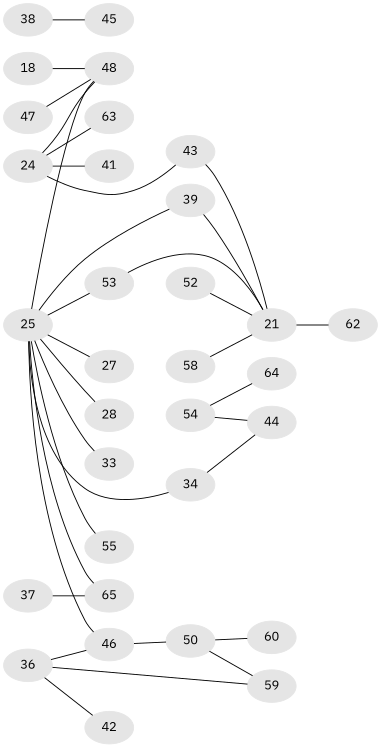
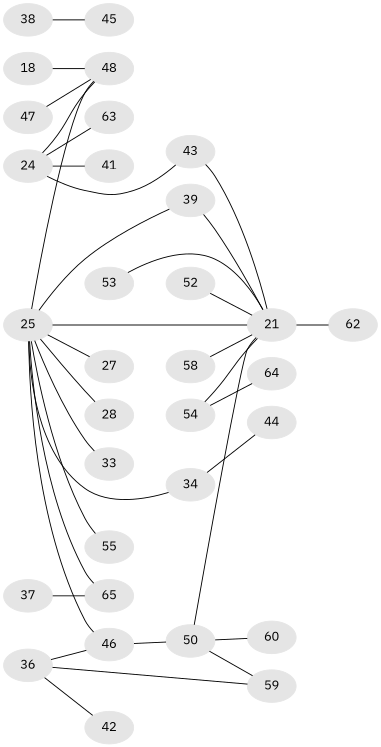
edge "53" -- "25": now "21" -- "25"
edge "54" -- "44": now "54" -- "21"
edge "21" -- "50": added
